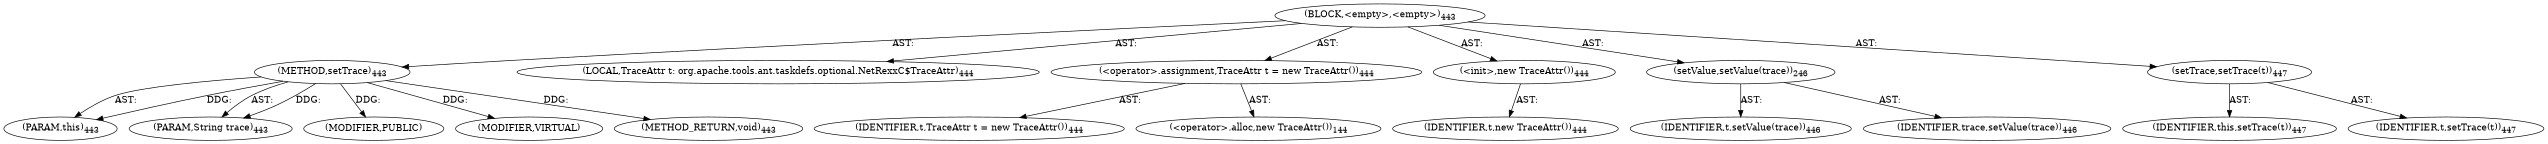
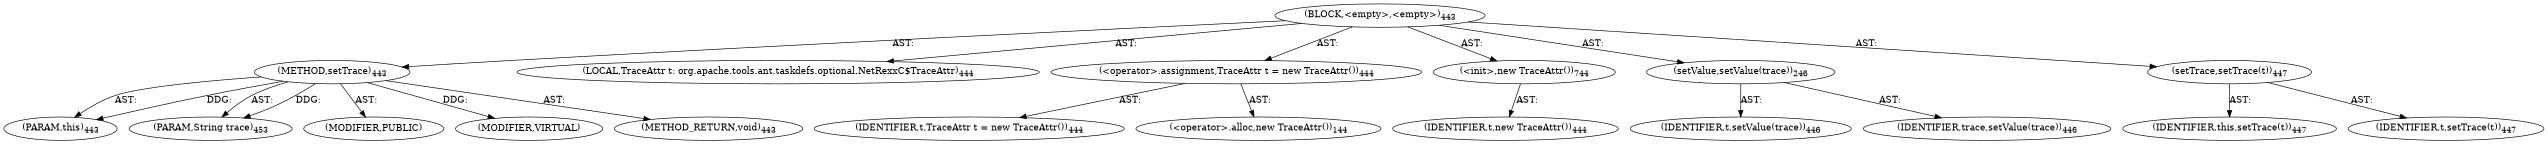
node "(<init>,new TraceAttr())": text "444" -> "744"
edge "(METHOD,setTrace)" -> "(MODIFIER,PUBLIC)": label "DDG: " -> "AST: "
edge "(METHOD,setTrace)" -> "(METHOD_RETURN,void)": label "DDG: " -> "AST: "
node "(PARAM,String trace)": text "443" -> "453"
